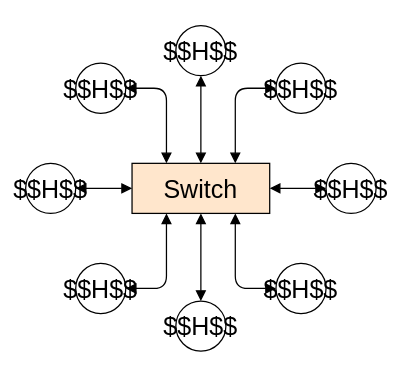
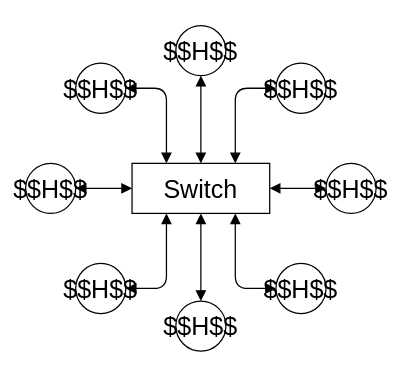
node "Switch": fillcolor #ffe6cc -> #ffffff
